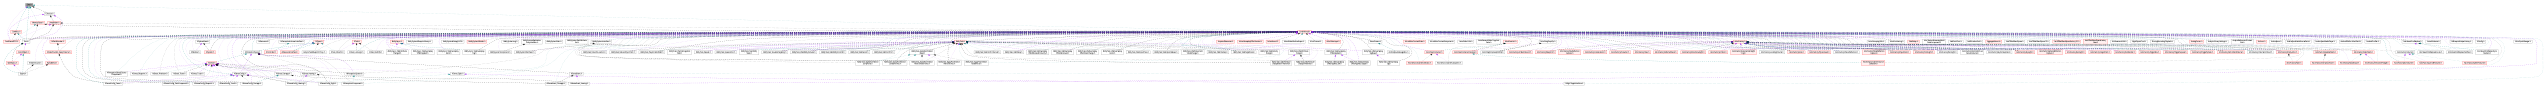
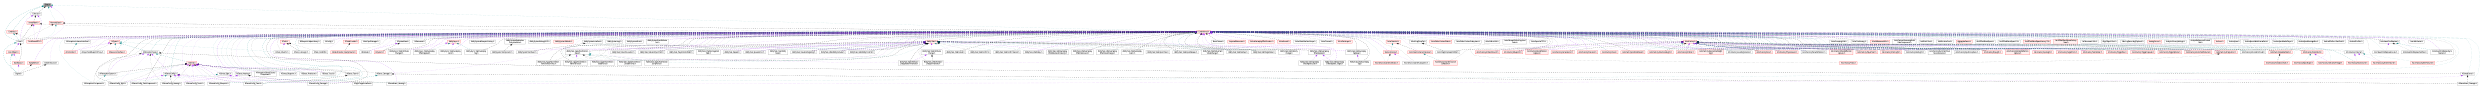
node "ActorExporterT3D.h": added
node "WaitDelay.h": label "WaitDelay.h" -> "ActorReferencesUtils.h"
edge "AndroidJavaMessageBox.h" -> "AboutScreen.h": now "AndroidJavaMessageBox.h" -> "CoreMinimal.h"
node "ActorDescContainer.h": label "ActorDescContainer.h" -> "TextureVolume.h"
edge "AISenseConfig_Team.h" -> "AIDataProvider_QueryParams.h": now "AISenseConfig_Team.h" -> "AISense_Team.h"
